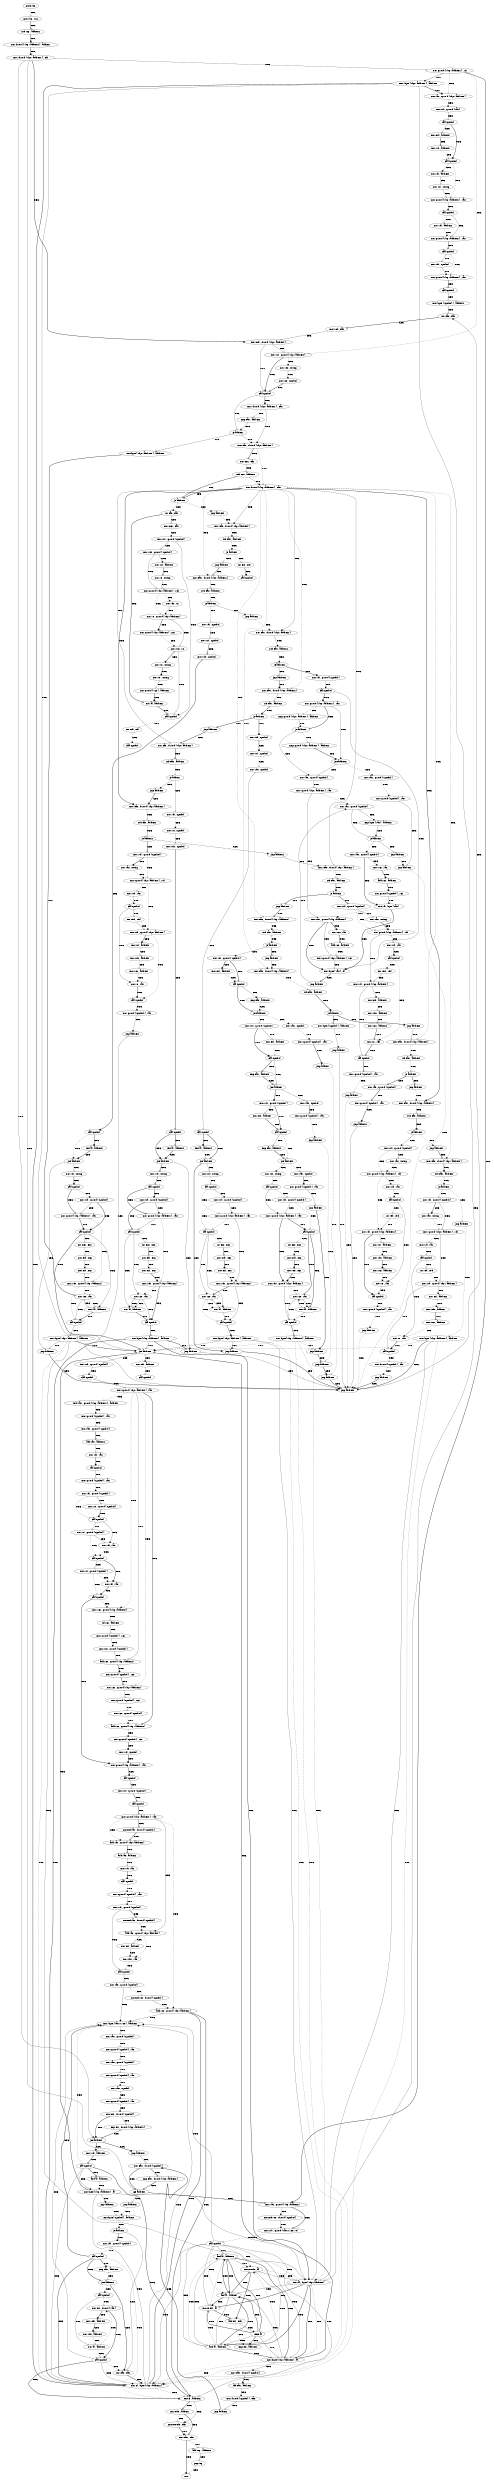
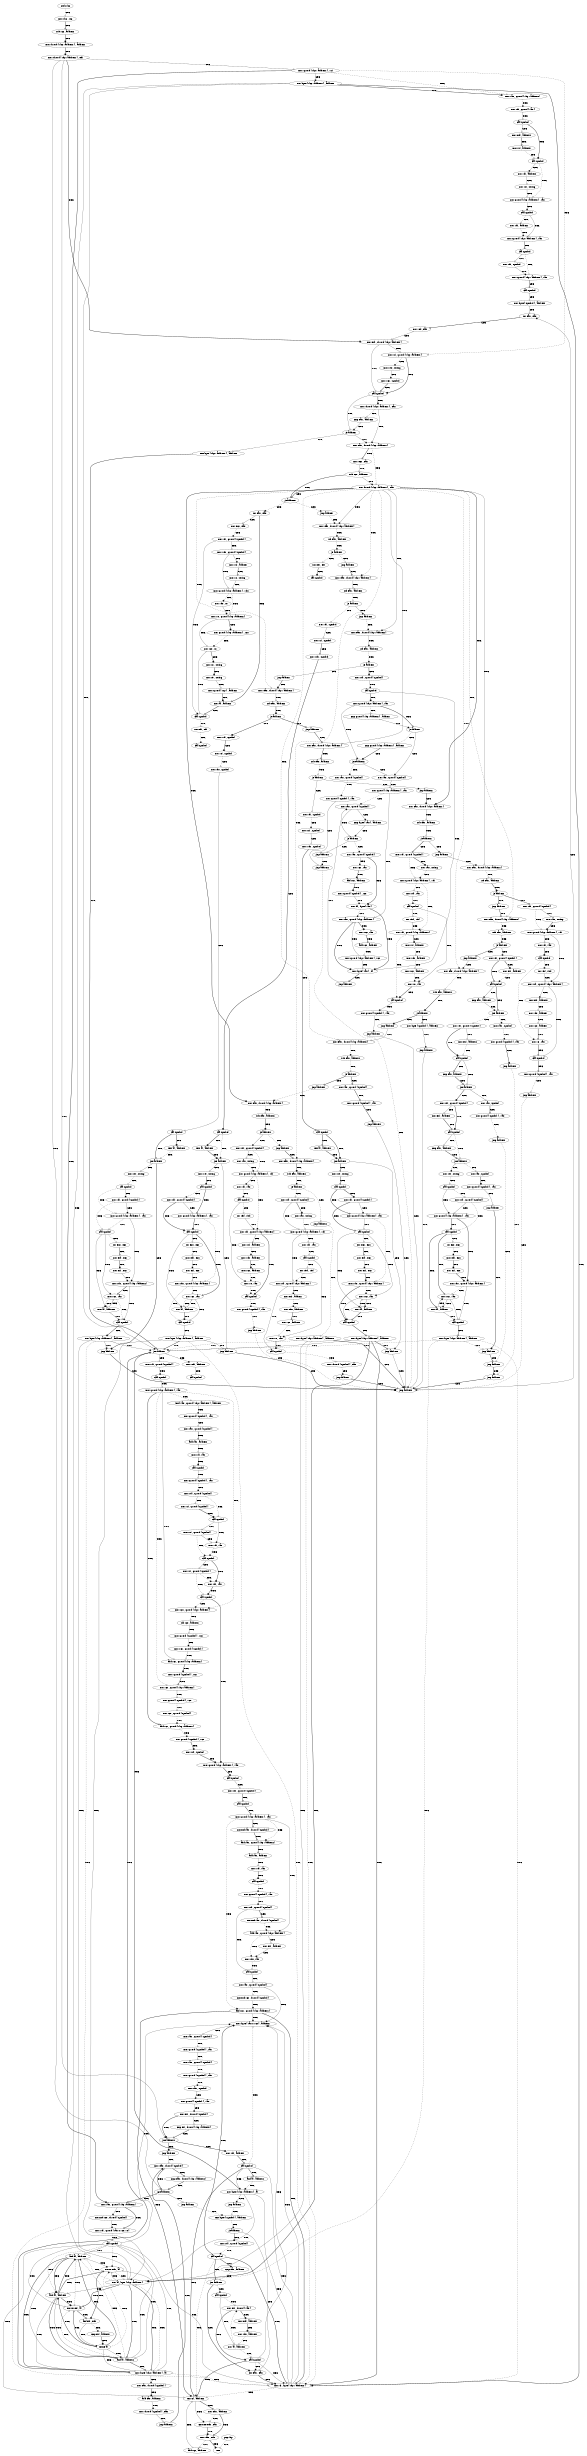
edge "setne al" -> "cmp esi , address": reversed
edge "add rsp , address" -> "pop rbp": now "add rsp , address" -> "test cl , address"
